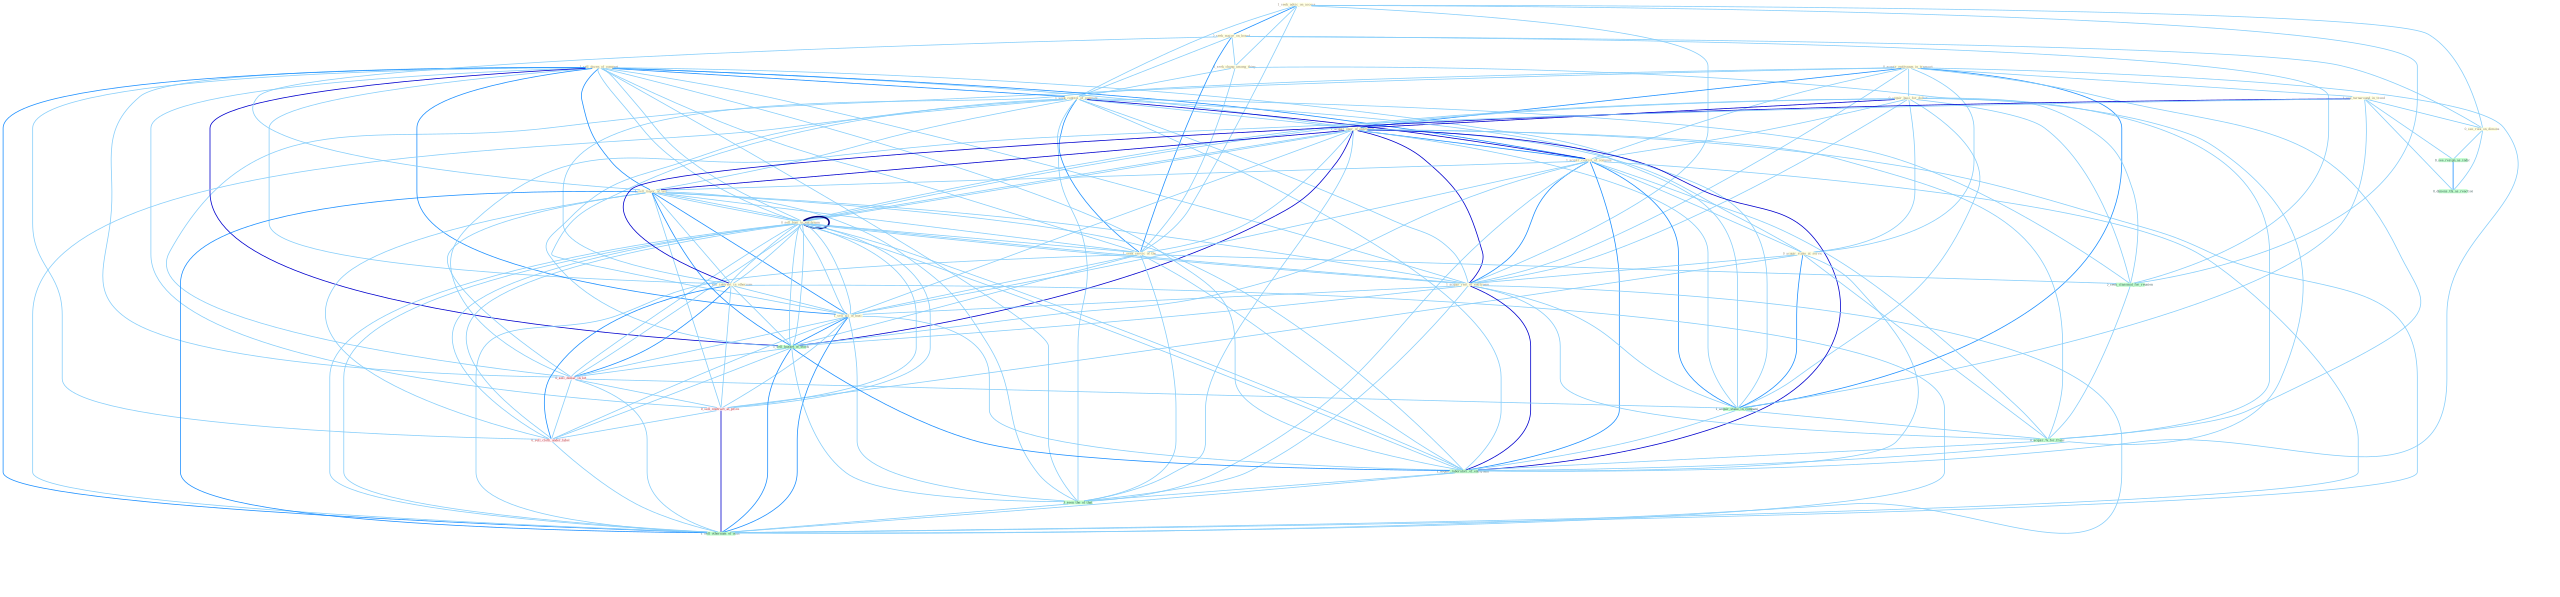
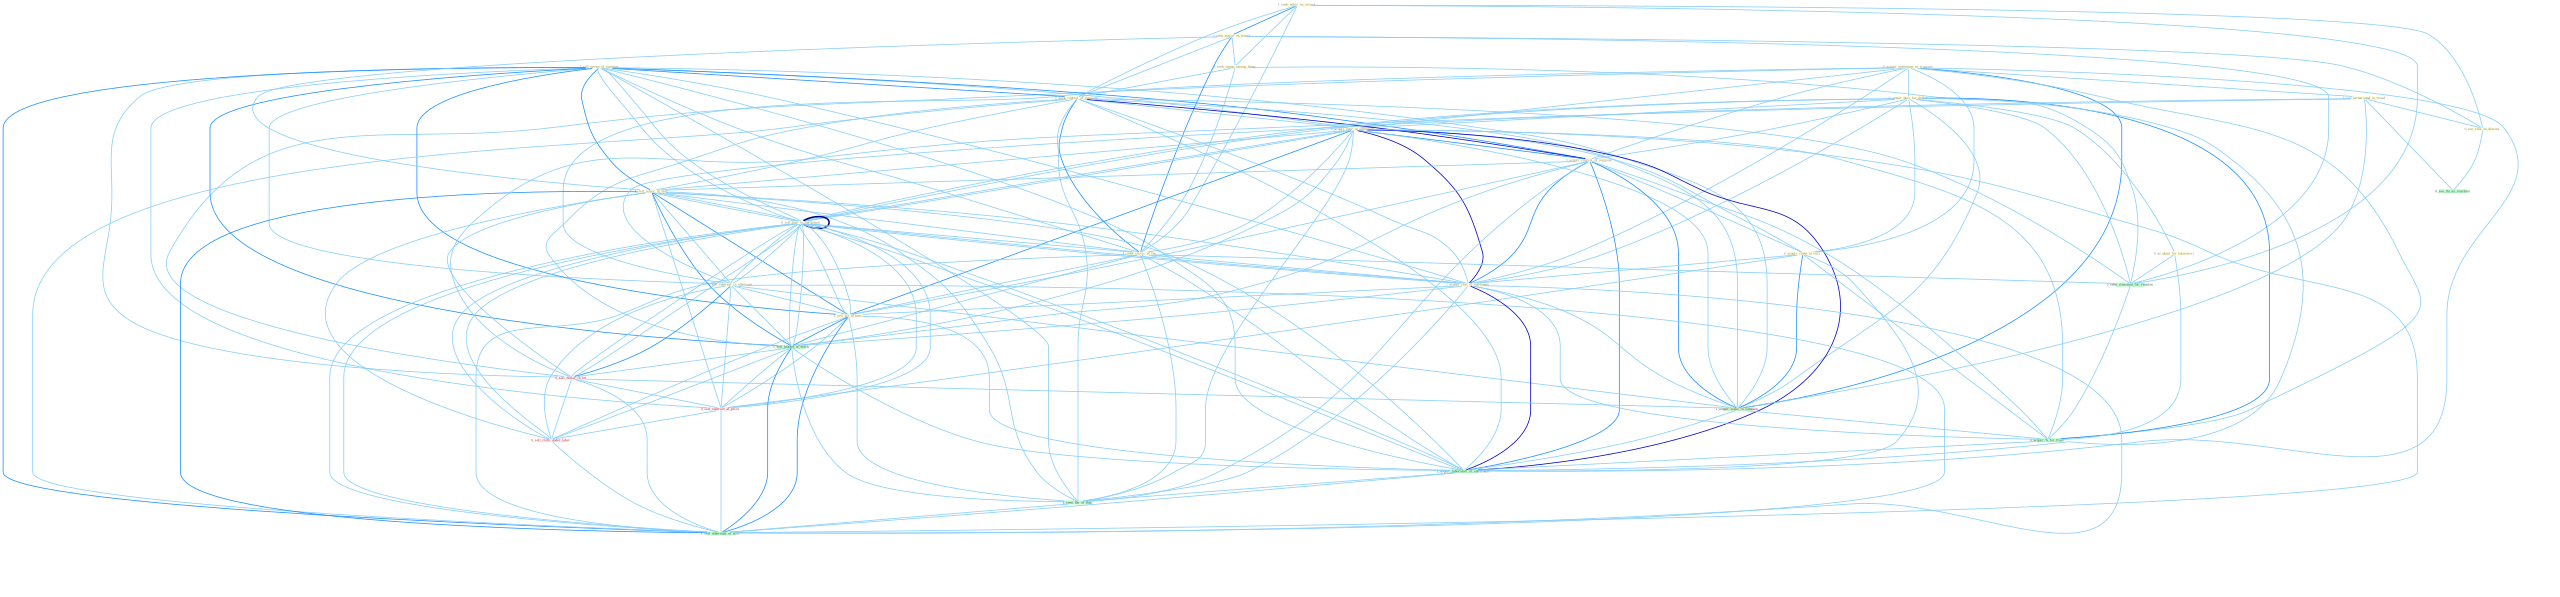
edge "1_seek_advic_on_access" -- "1_acquir_rest_of_entitynam": now "1_seek_servic_of_the" -- "1_acquir_rest_of_entitynam"
edge "0_acquir_entitynam_in_transact" -- "1_acquir_oper_of_entitynam": color #1e90ff -> #87cefa
edge "0_acquir_busi_for_dollar" -- "1_acquir_oper_of_entitynam": color #0000cd -> #87cefa
edge "1_see_turnaround_in_trend" -- "1_sell_interest_in_othernum": color #0000cd -> #87cefa
edge "1_acquir_oper_of_entitynam" -- "1_sell_major_of_unit": color #0000cd -> #87cefa
node "0_see_resign_as_indic": removed
edge "1_seek_control_of_compani" -- "1_sell_all_of_busi": removed
node "0_dimens_thi_as_reaction": label "0_dimens_thi_as_reaction" -> "0_see_thi_as_reaction"
edge "1_sell_dozen_of_compani" -- "0_sell_cloth_under_label": removed
edge "1_acquir_oper_of_entitynam" -- "1_sell_all_of_busi": color #87cefa -> #1e90ff
edge "0_acquir_busi_for_dollar" -- "0_acquir_%_for_franc": color #87cefa -> #1e90ff
edge "1_sell_dozen_of_compani" -- "1_sell_basket_of_stock": color #0000cd -> #1e90ff
node "0_acquir_stake_at_servic": label "0_acquir_stake_at_servic" -> "0_acquir_stake_at_cost"
node "0_us_plant_for_laboratori": added
edge "1_acquir_oper_of_entitynam" -- "1_sell_basket_of_stock": color #0000cd -> #87cefa
edge "1_sell_interest_in_othernum" -- "0_sell_cloth_under_label": color #1e90ff -> #87cefa
edge "1_sell_all_of_busi" -- "0_sell_dollar_in_lot": removed
edge "1_sell_interest_in_othernum" -- "1_acquir_stake_in_compani": added
edge "1_sell_basket_of_stock" -- "0_sell_contract_at_price": added
node "1_acquir_stake_in_compani": fontcolor #2f4f4f -> #b22222
edge "1_sell_basket_of_stock" -- "1_acquir_laboratori_of_entitynam": color #1e90ff -> #87cefa
edge "0_sell_contract_at_price" -- "1_sell_othernum_of_offic": color #0000cd -> #87cefa
edge "1_acquir_control_of_compani" -- "1_sell_othernum_of_offic": removed
node "3_seen_the_of_that": label "3_seen_the_of_that" -> "1_seen_the_of_that"
